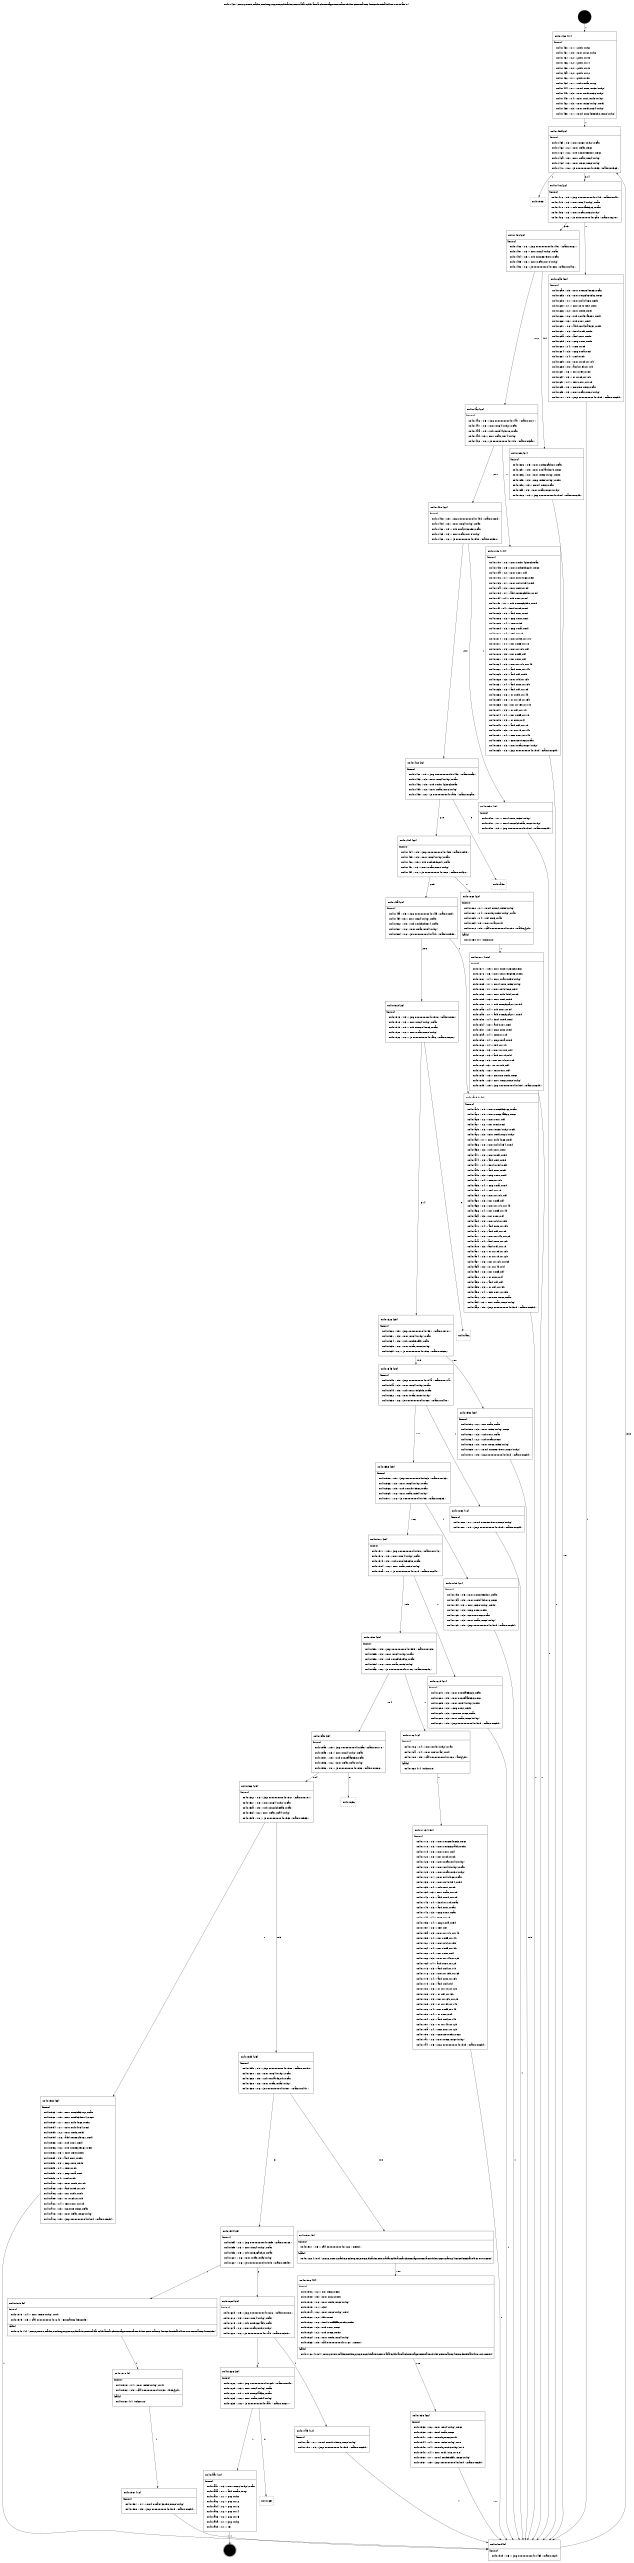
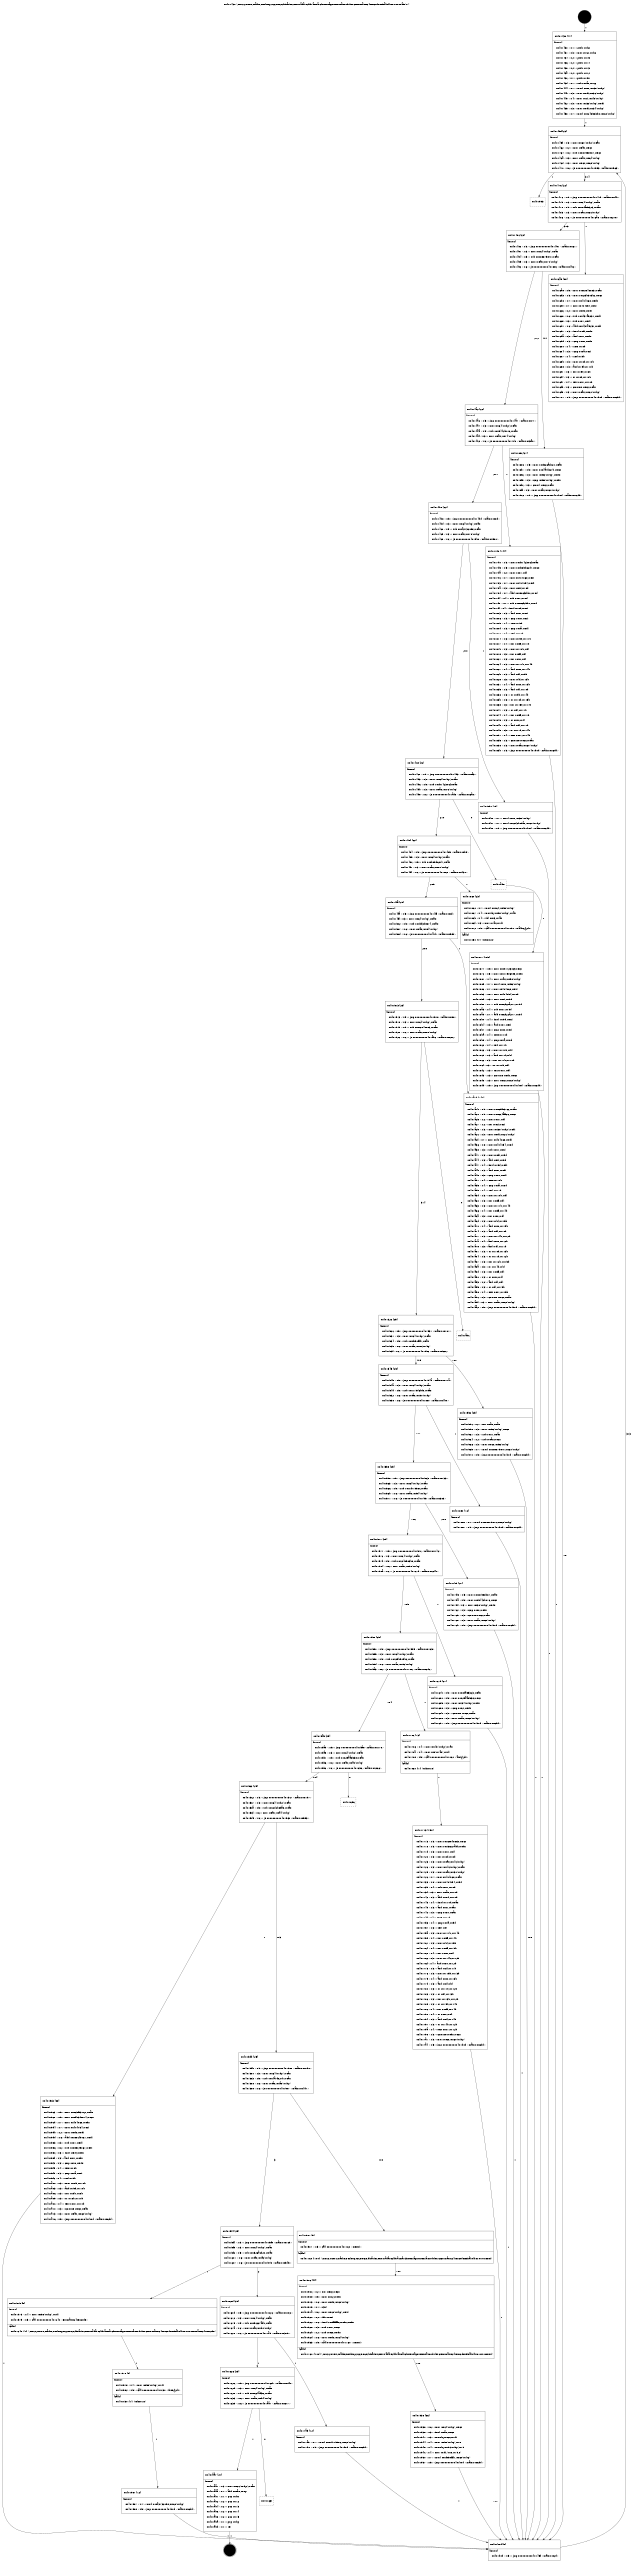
edge "0x401860 [23]" -> "0x401877 [105]": now "0x401ad8" -> "0x401877 [105]"
edge "0x4016ae [88]" -> "0x401b0d [5]": removed, label "1"
edge "0x40155e [25]" -> "0x4017b5 [27]": label " 1" -> " 208"
